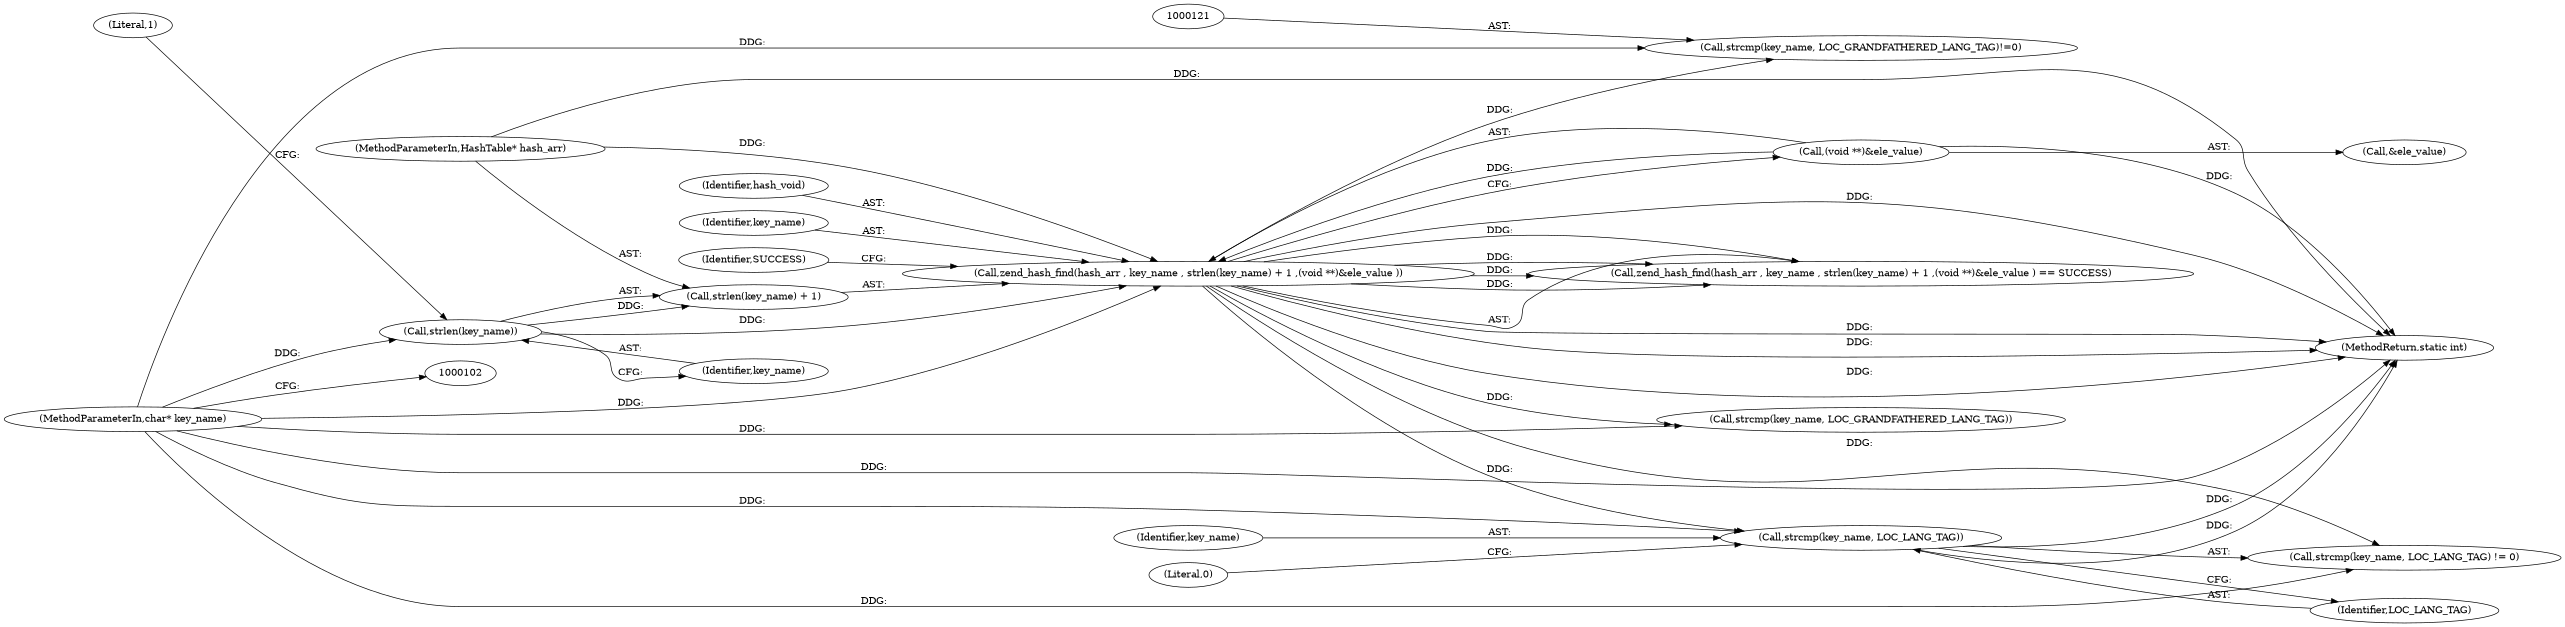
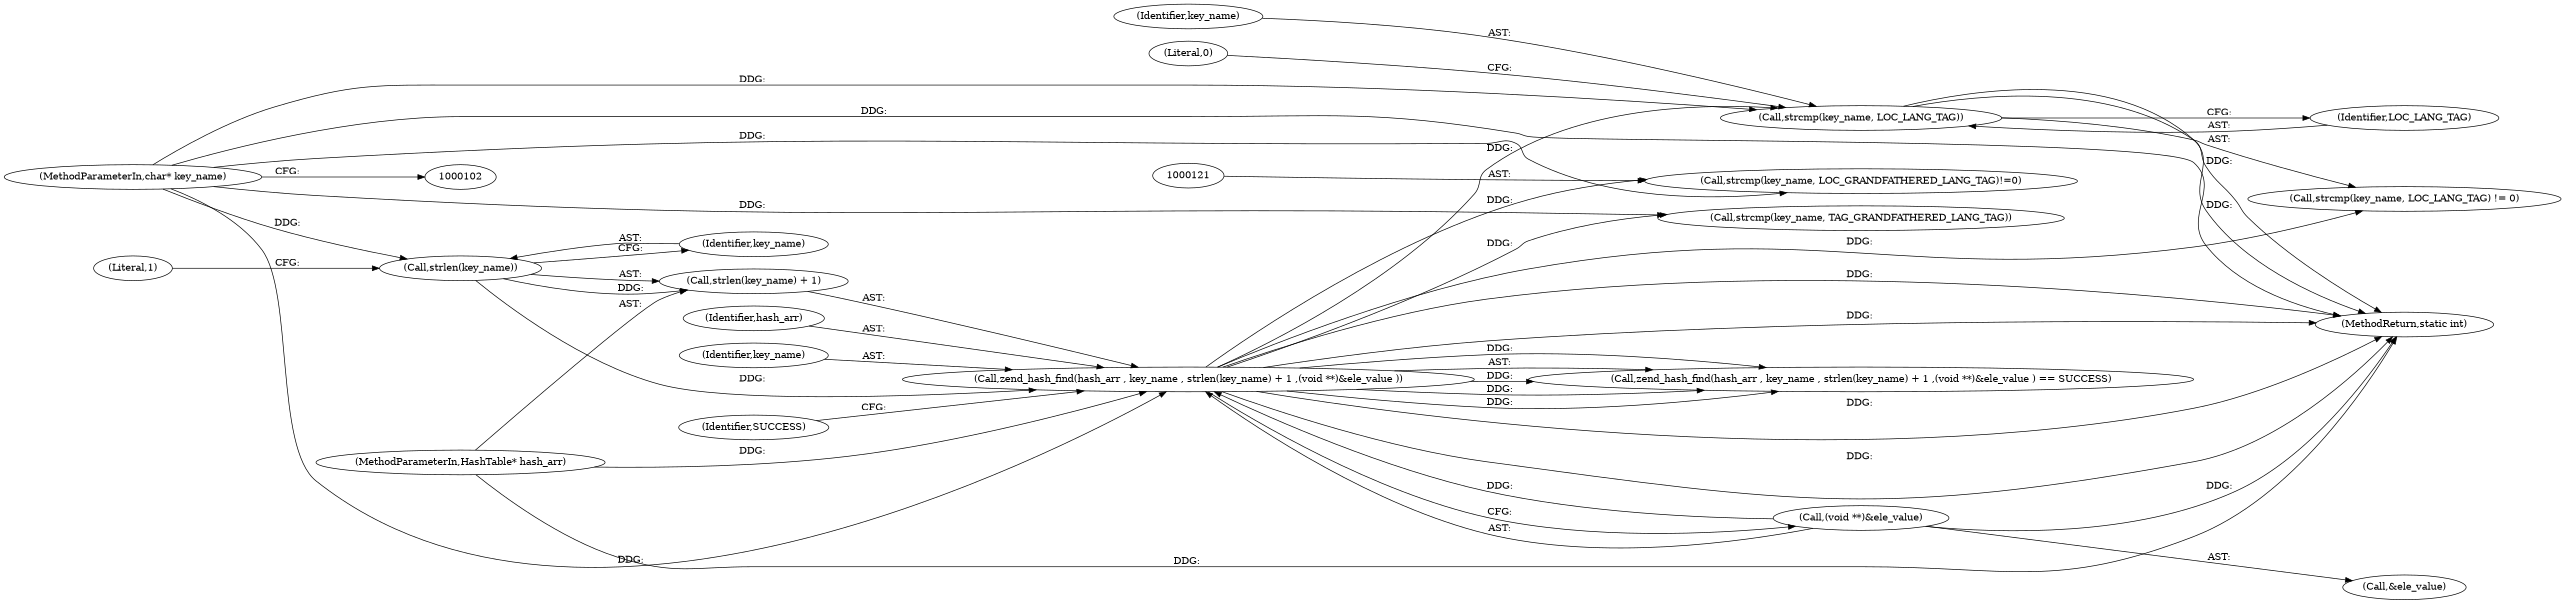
node "(Identifier,hash_void)": label "(Identifier,hash_void)" -> "(Identifier,hash_arr)"
node "(Call,strcmp(key_name, LOC_GRANDFATHERED_LANG_TAG))": label "(Call,strcmp(key_name, LOC_GRANDFATHERED_LANG_TAG))" -> "(Call,strcmp(key_name, TAG_GRANDFATHERED_LANG_TAG))"
edge "(MethodParameterIn,char* key_name)" -> "(Call,strcmp(key_name, LOC_LANG_TAG) != 0)": removed, label "DDG:"
